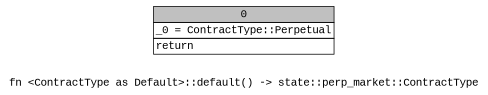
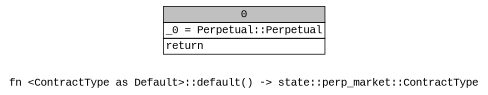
node "0": text "_0 = ContractType::Perpetual" -> "_0 = Perpetual::Perpetual"
